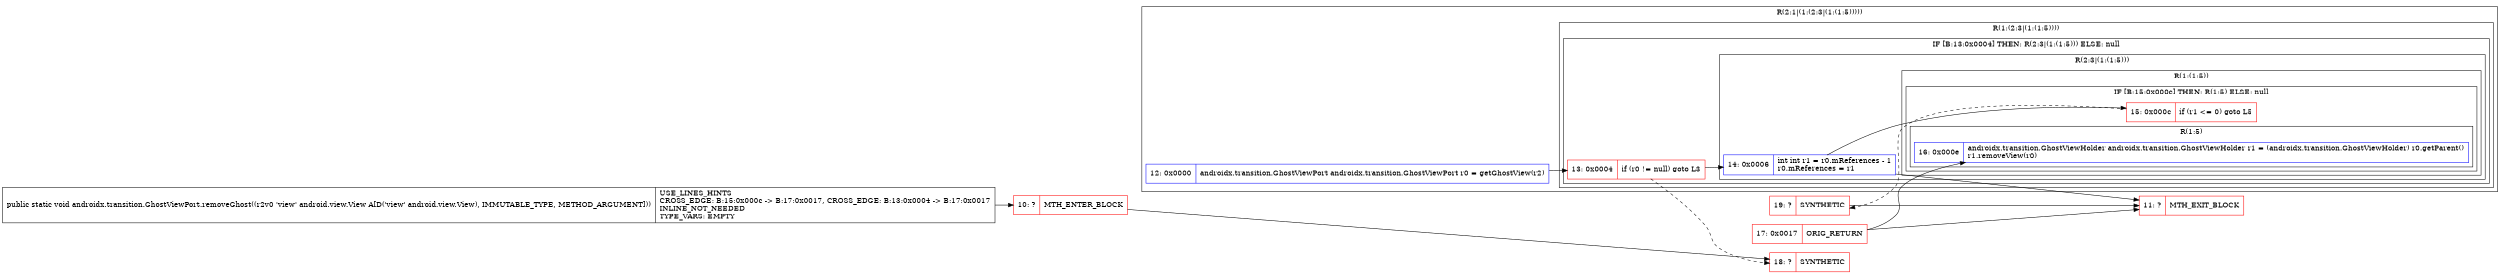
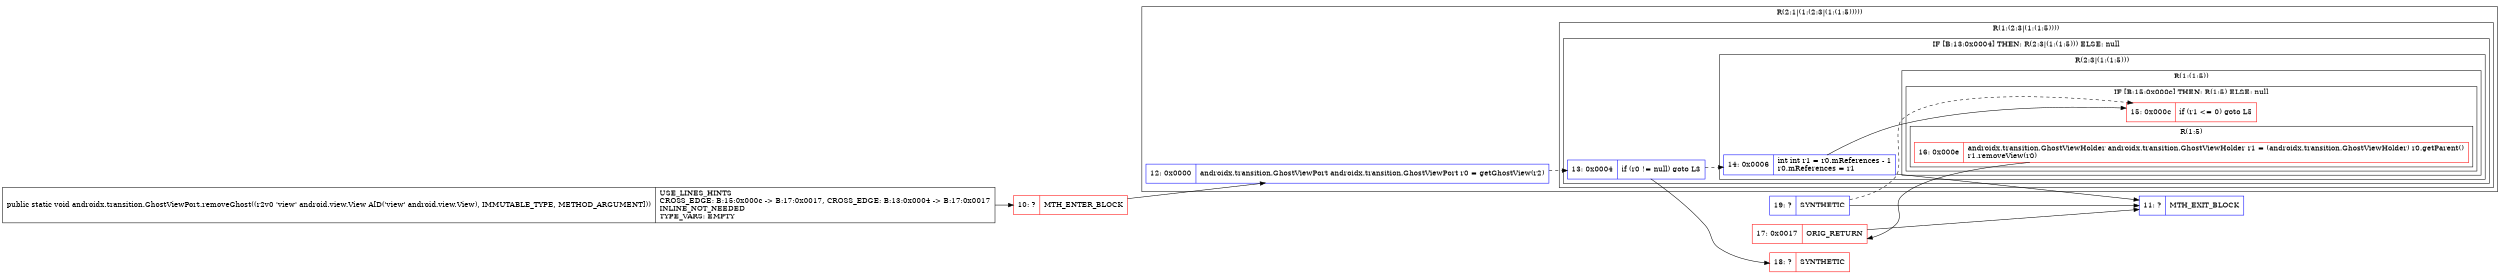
edge "15: 0x000c" -> "19: ?": reversed
node "16: 0x000e": color blue -> red
edge "13: 0x0004" -> "14: 0x0006": style solid -> dashed
node "13: 0x0004": color red -> blue
edge "12: 0x0000" -> "13: 0x0004": style solid -> dashed
edge "17: 0x0017" -> "16: 0x000e": reversed
node "19: ?": color red -> blue
node "11: ?": color red -> blue
edge "13: 0x0004" -> "18: ?": style dashed -> solid
edge "10: ?" -> "18: ?": now "10: ?" -> "12: 0x0000"
